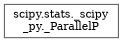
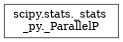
node "scipy.stats._scipy _py._ParallelP": label "scipy.stats._scipy _py._ParallelP" -> "scipy.stats._stats _py._ParallelP"
